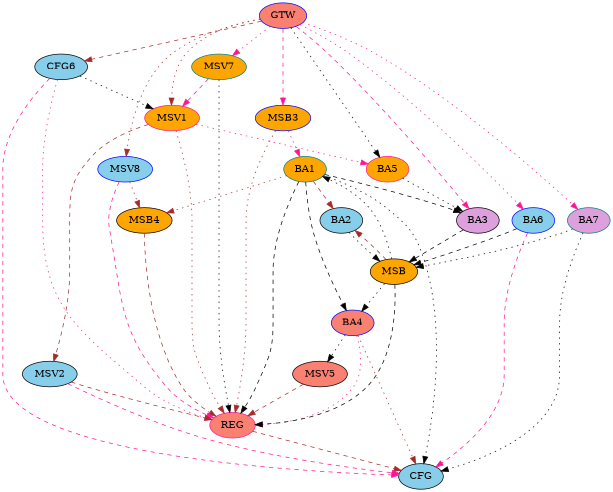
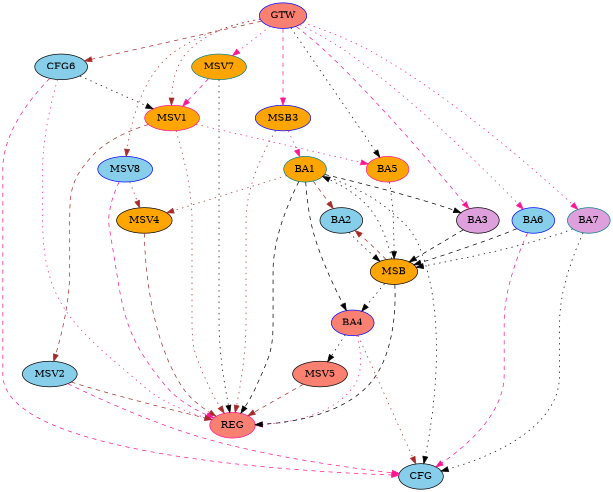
edge "BA5" -> "BA3": now "BA5" -> "MSB"
node "MSB4": label "MSB4" -> "MSV4"
edge "REG" -> "CFG": removed
